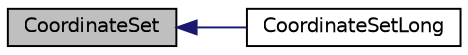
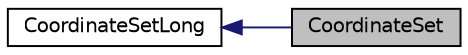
edge "CoordinateSetLong" -> "CoordinateSet": reversed
